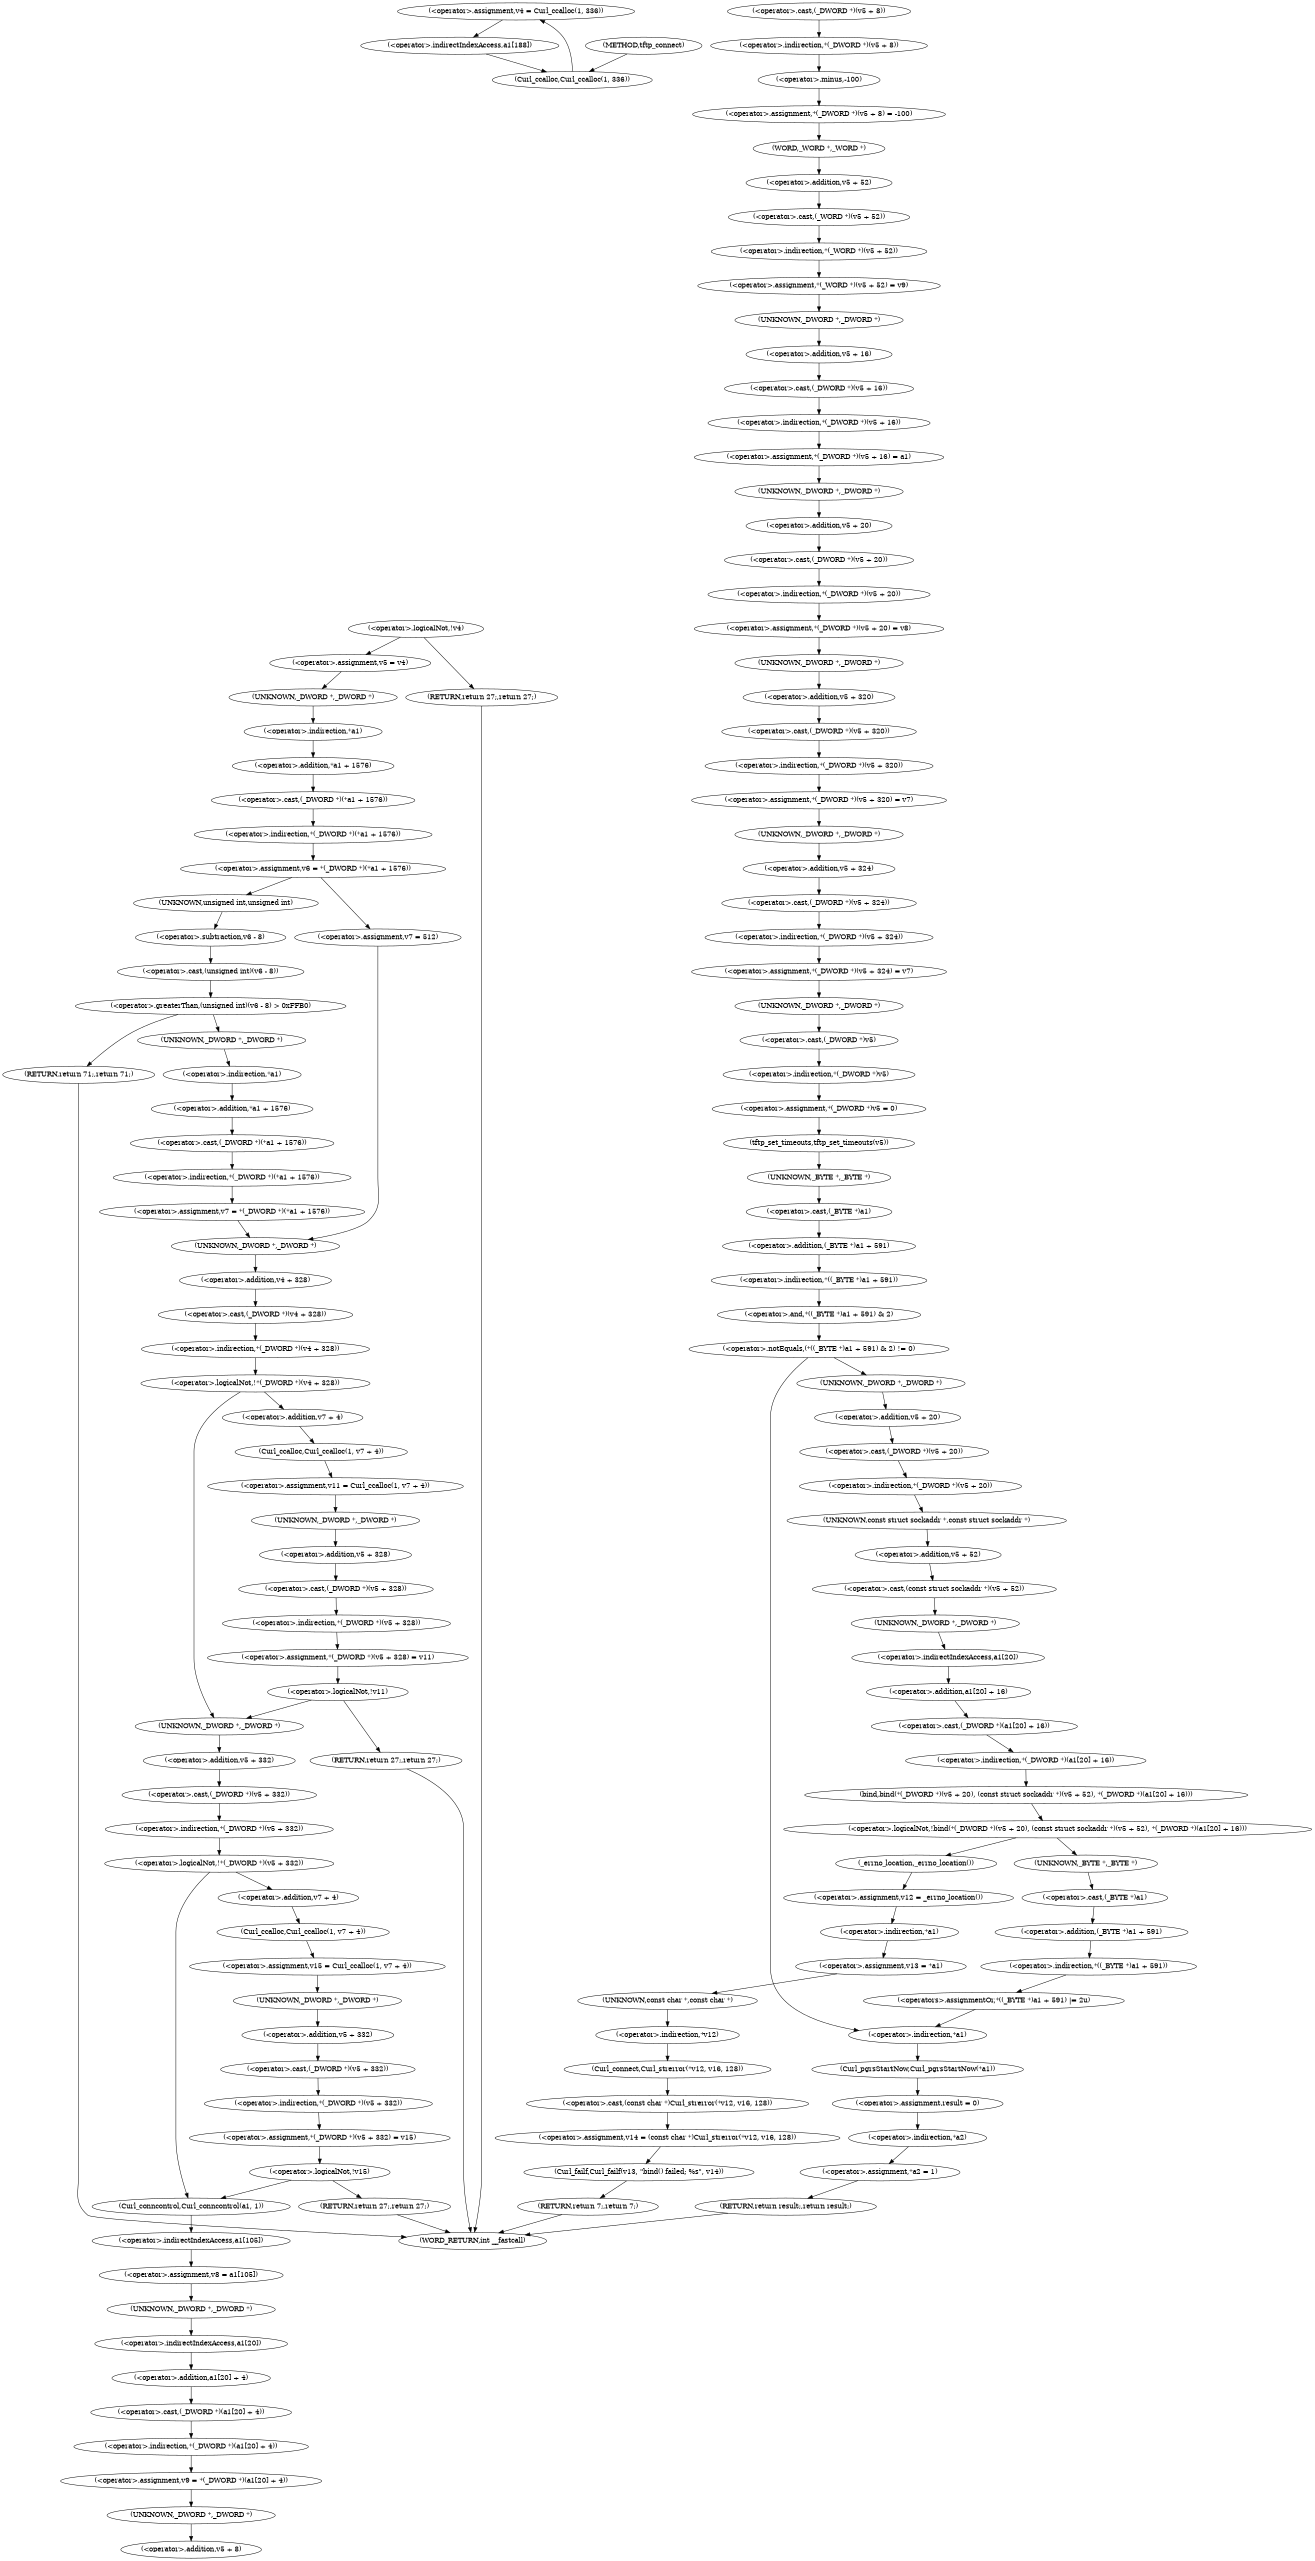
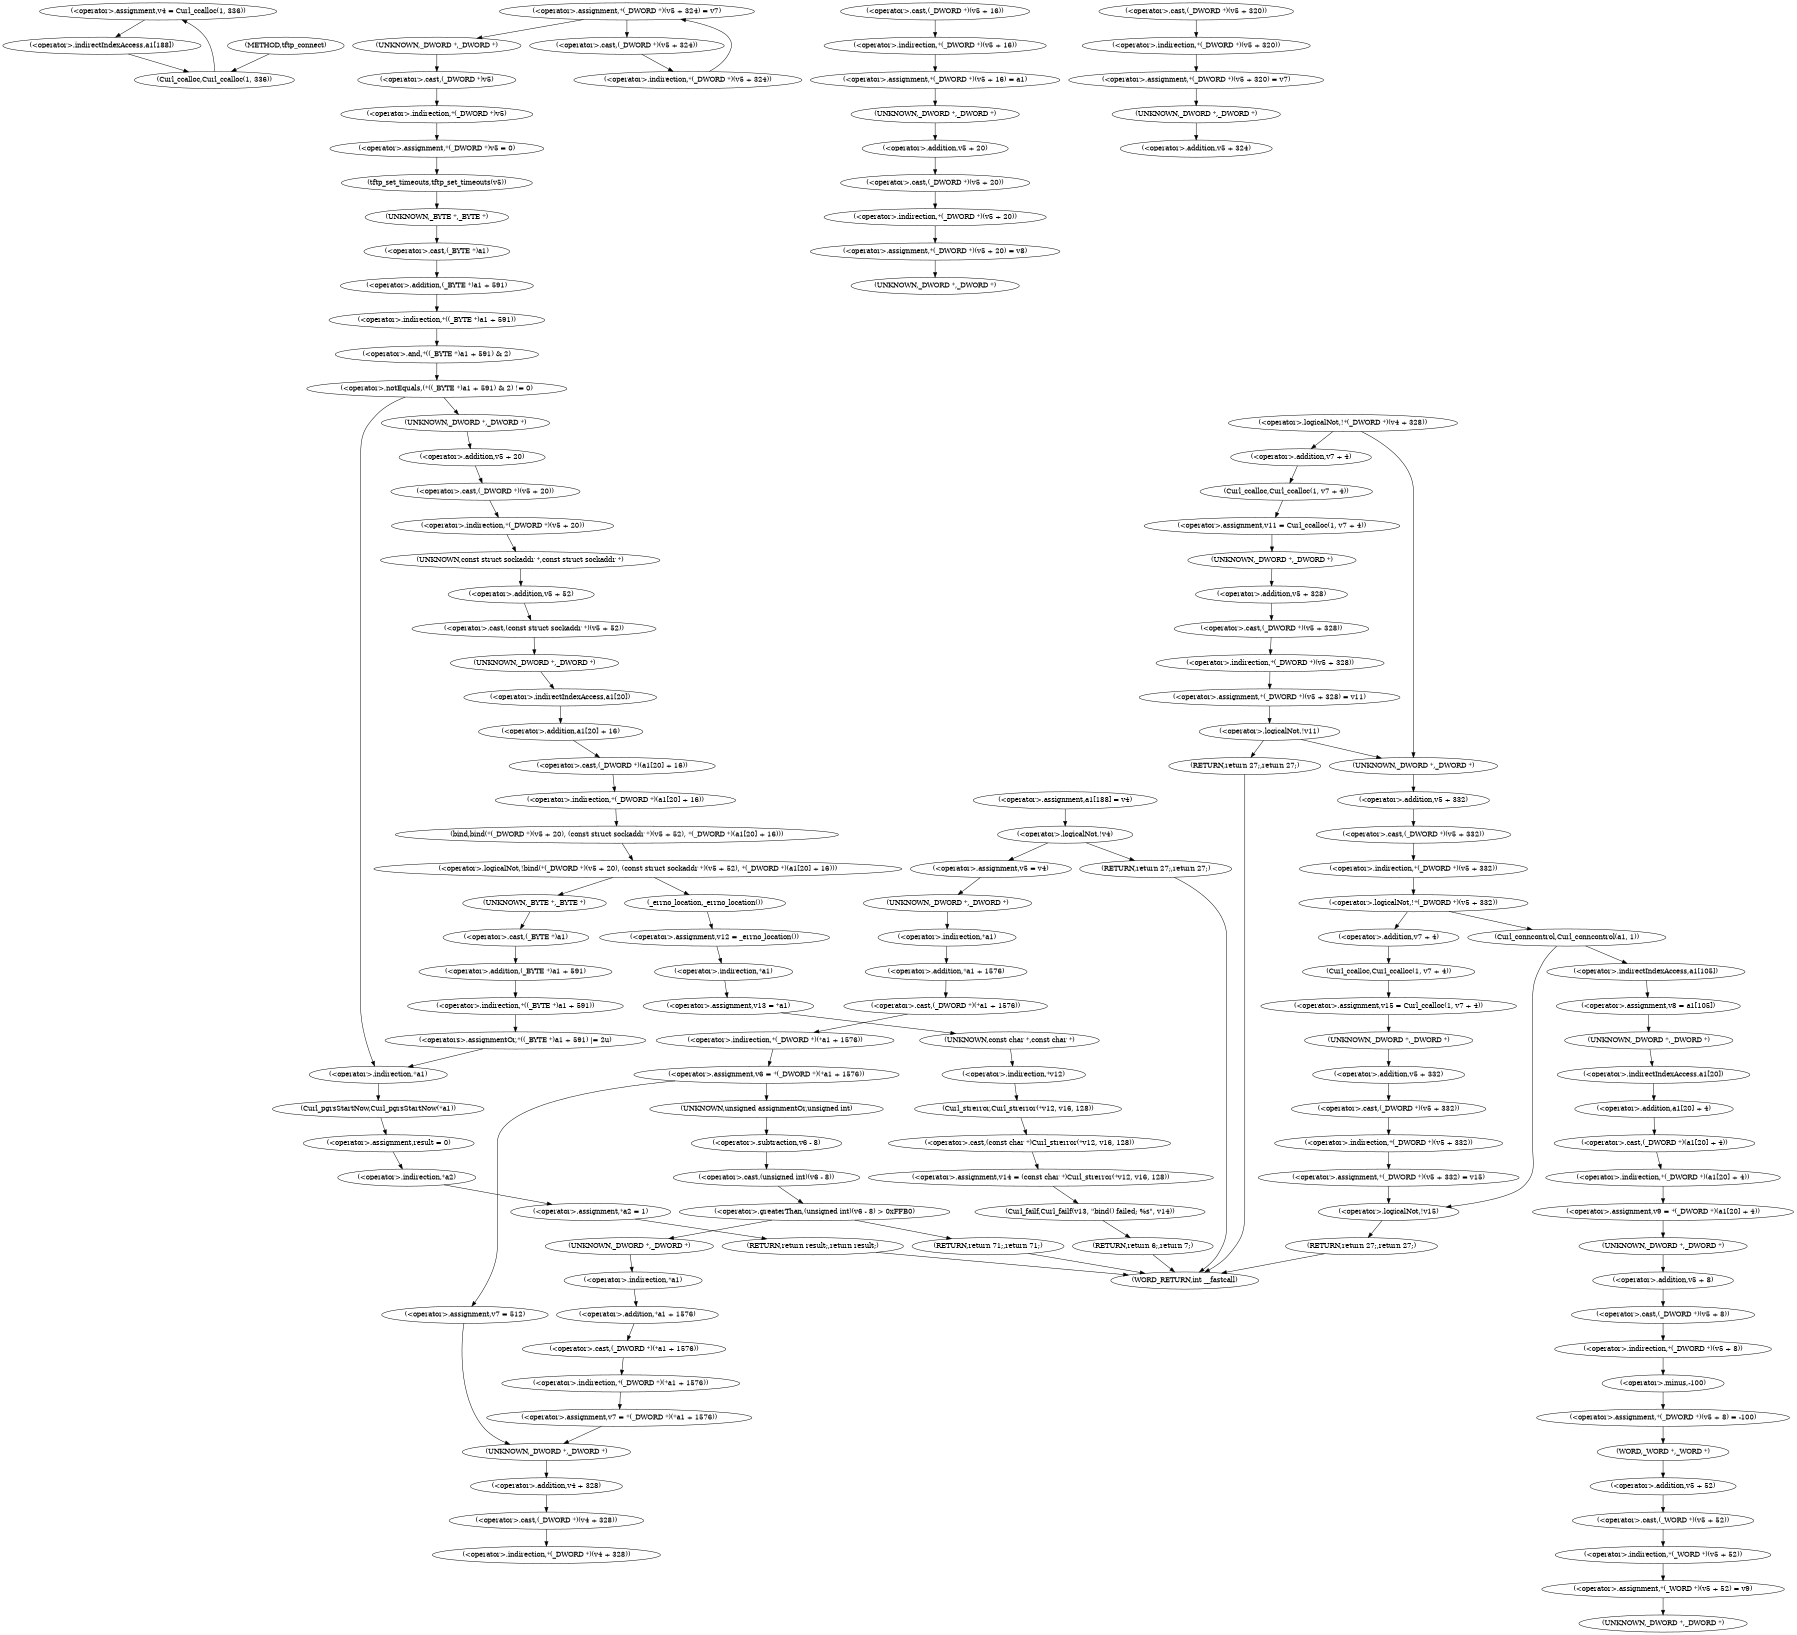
node "(<operator>.addition,v5 + 16)": removed
node "(<operator>.addition,v5 + 320)": removed
node "(<operator>.assignment,a1[188] = v4)": added
edge "(<operator>.addition,v5 + 324)" -> "(<operator>.cast,(_DWORD *)(v5 + 324))": now "(<operator>.assignment,*(_DWORD *)(v5 + 324) = v7)" -> "(<operator>.cast,(_DWORD *)(v5 + 324))"
node "(UNKNOWN,unsigned int,unsigned int)": label "(UNKNOWN,unsigned int,unsigned int)" -> "(UNKNOWN,unsigned assignmentOr,unsigned int)"
edge "(<operator>.addition,v5 + 8)" -> "(<operator>.cast,(_DWORD *)(v5 + 8))": added
edge "(<operator>.indirection,*(_DWORD *)(v4 + 328))" -> "(<operator>.logicalNot,!*(_DWORD *)(v4 + 328))": removed
node "(Curl_connect,Curl_strerror(*v12, v16, 128))": label "(Curl_connect,Curl_strerror(*v12, v16, 128))" -> "(Curl_strerror,Curl_strerror(*v12, v16, 128))"
edge "(<operator>.logicalNot,!v15)" -> "(Curl_conncontrol,Curl_conncontrol(a1, 1))": reversed
node "(RETURN,return 7;,return 7;)": label "(RETURN,return 7;,return 7;)" -> "(RETURN,return 6;,return 7;)"
